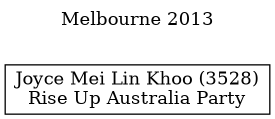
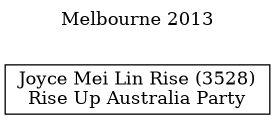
node "Joyce Mei Lin Khoo (3528) Rise Up Australia Party": label "Joyce Mei Lin Khoo (3528) Rise Up Australia Party" -> "Joyce Mei Lin Rise (3528) Rise Up Australia Party"
